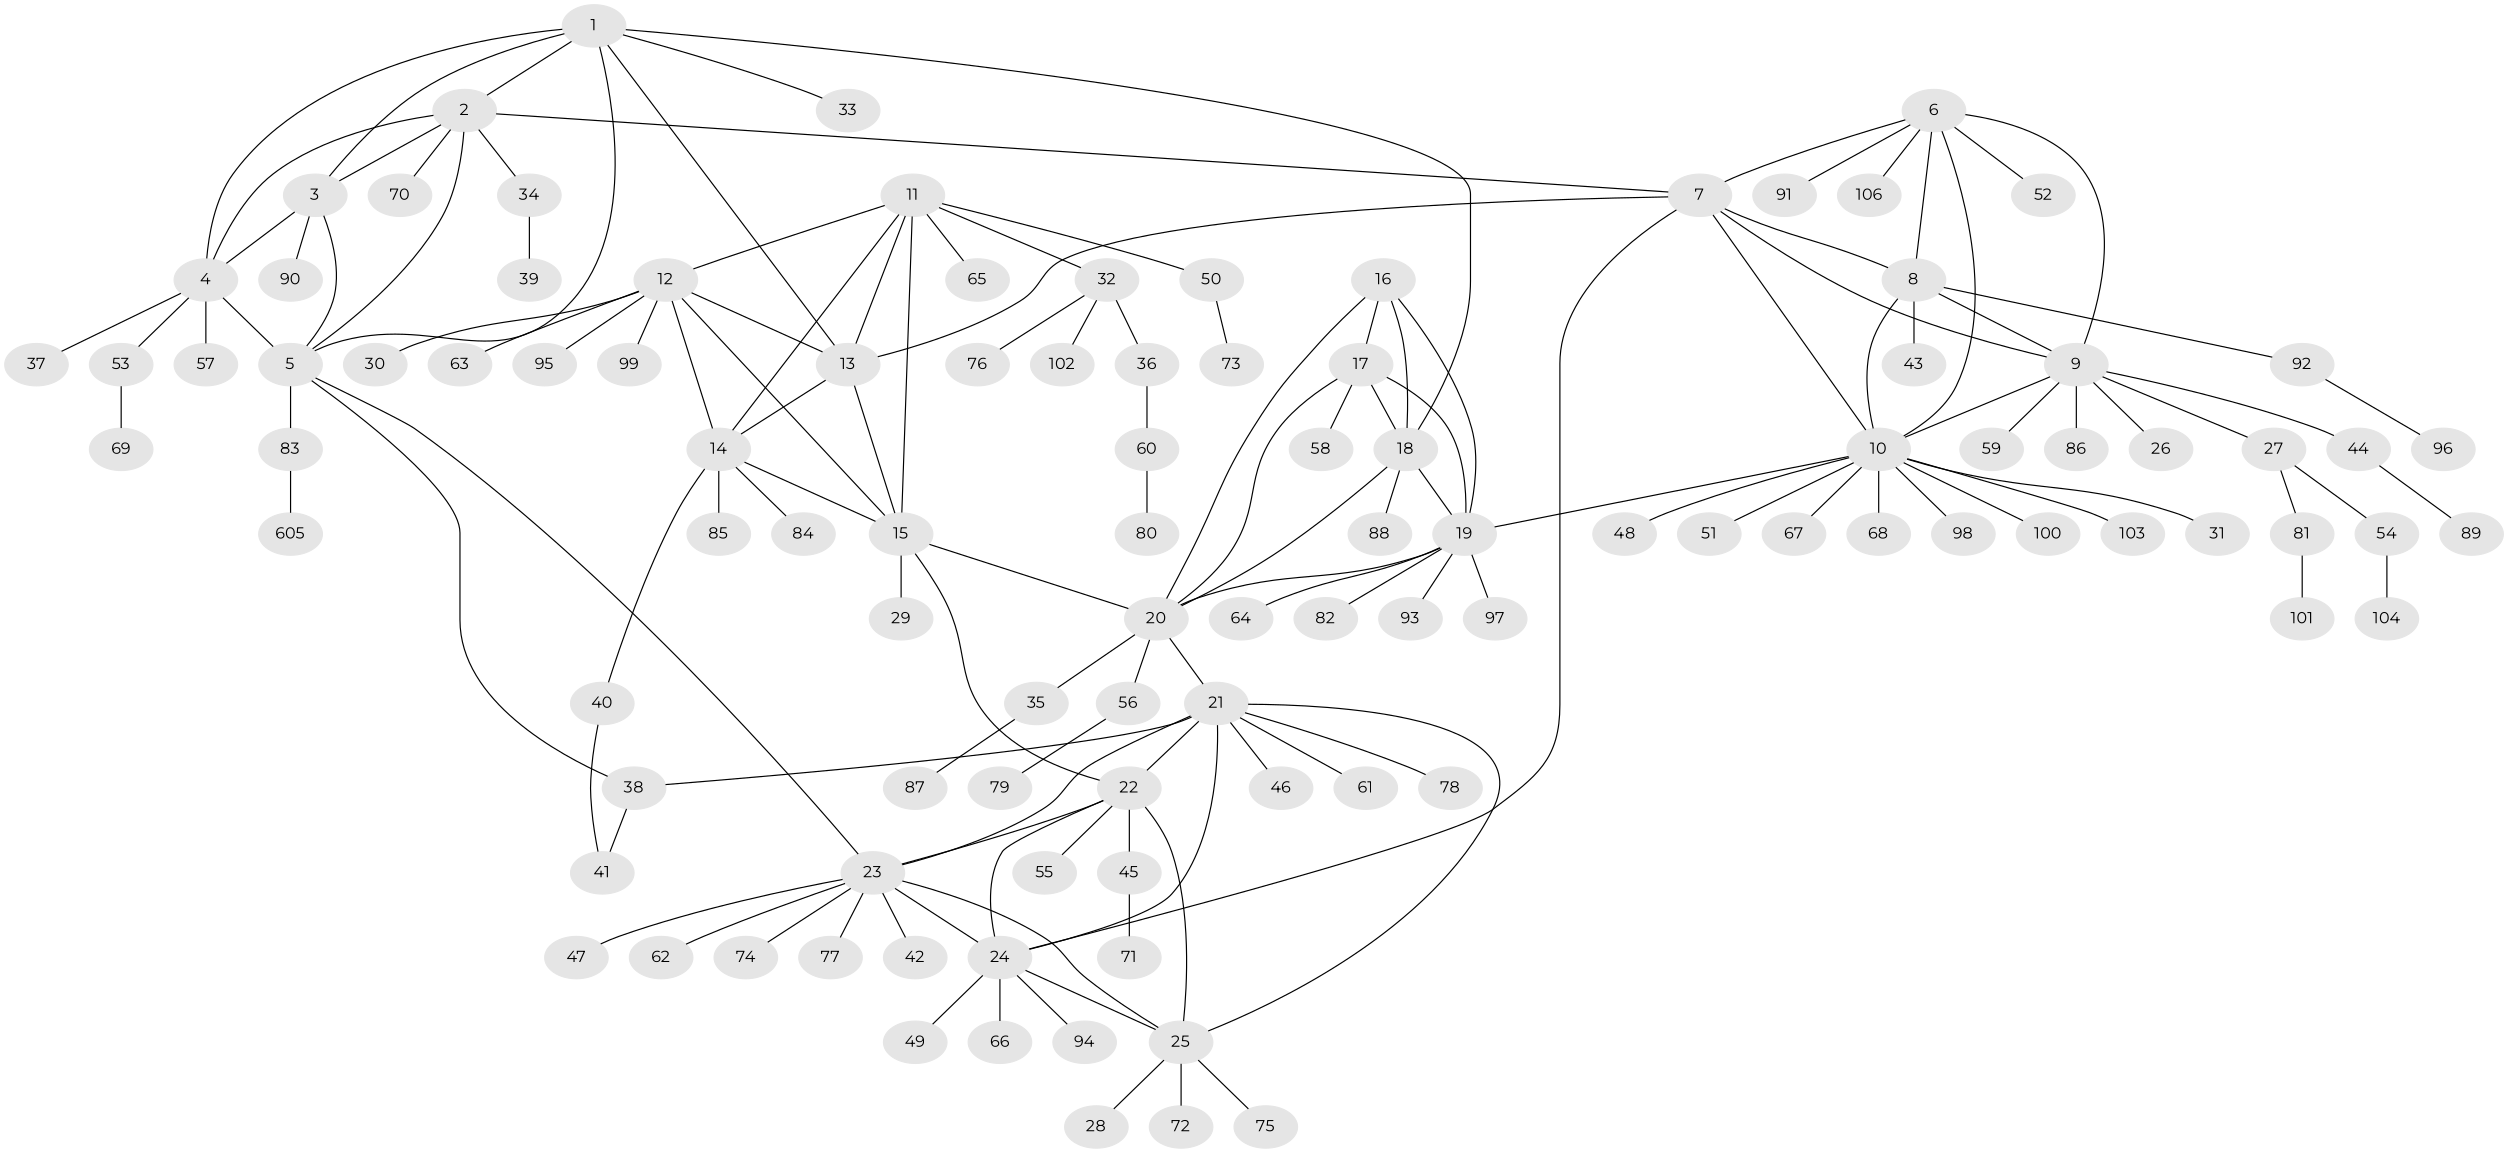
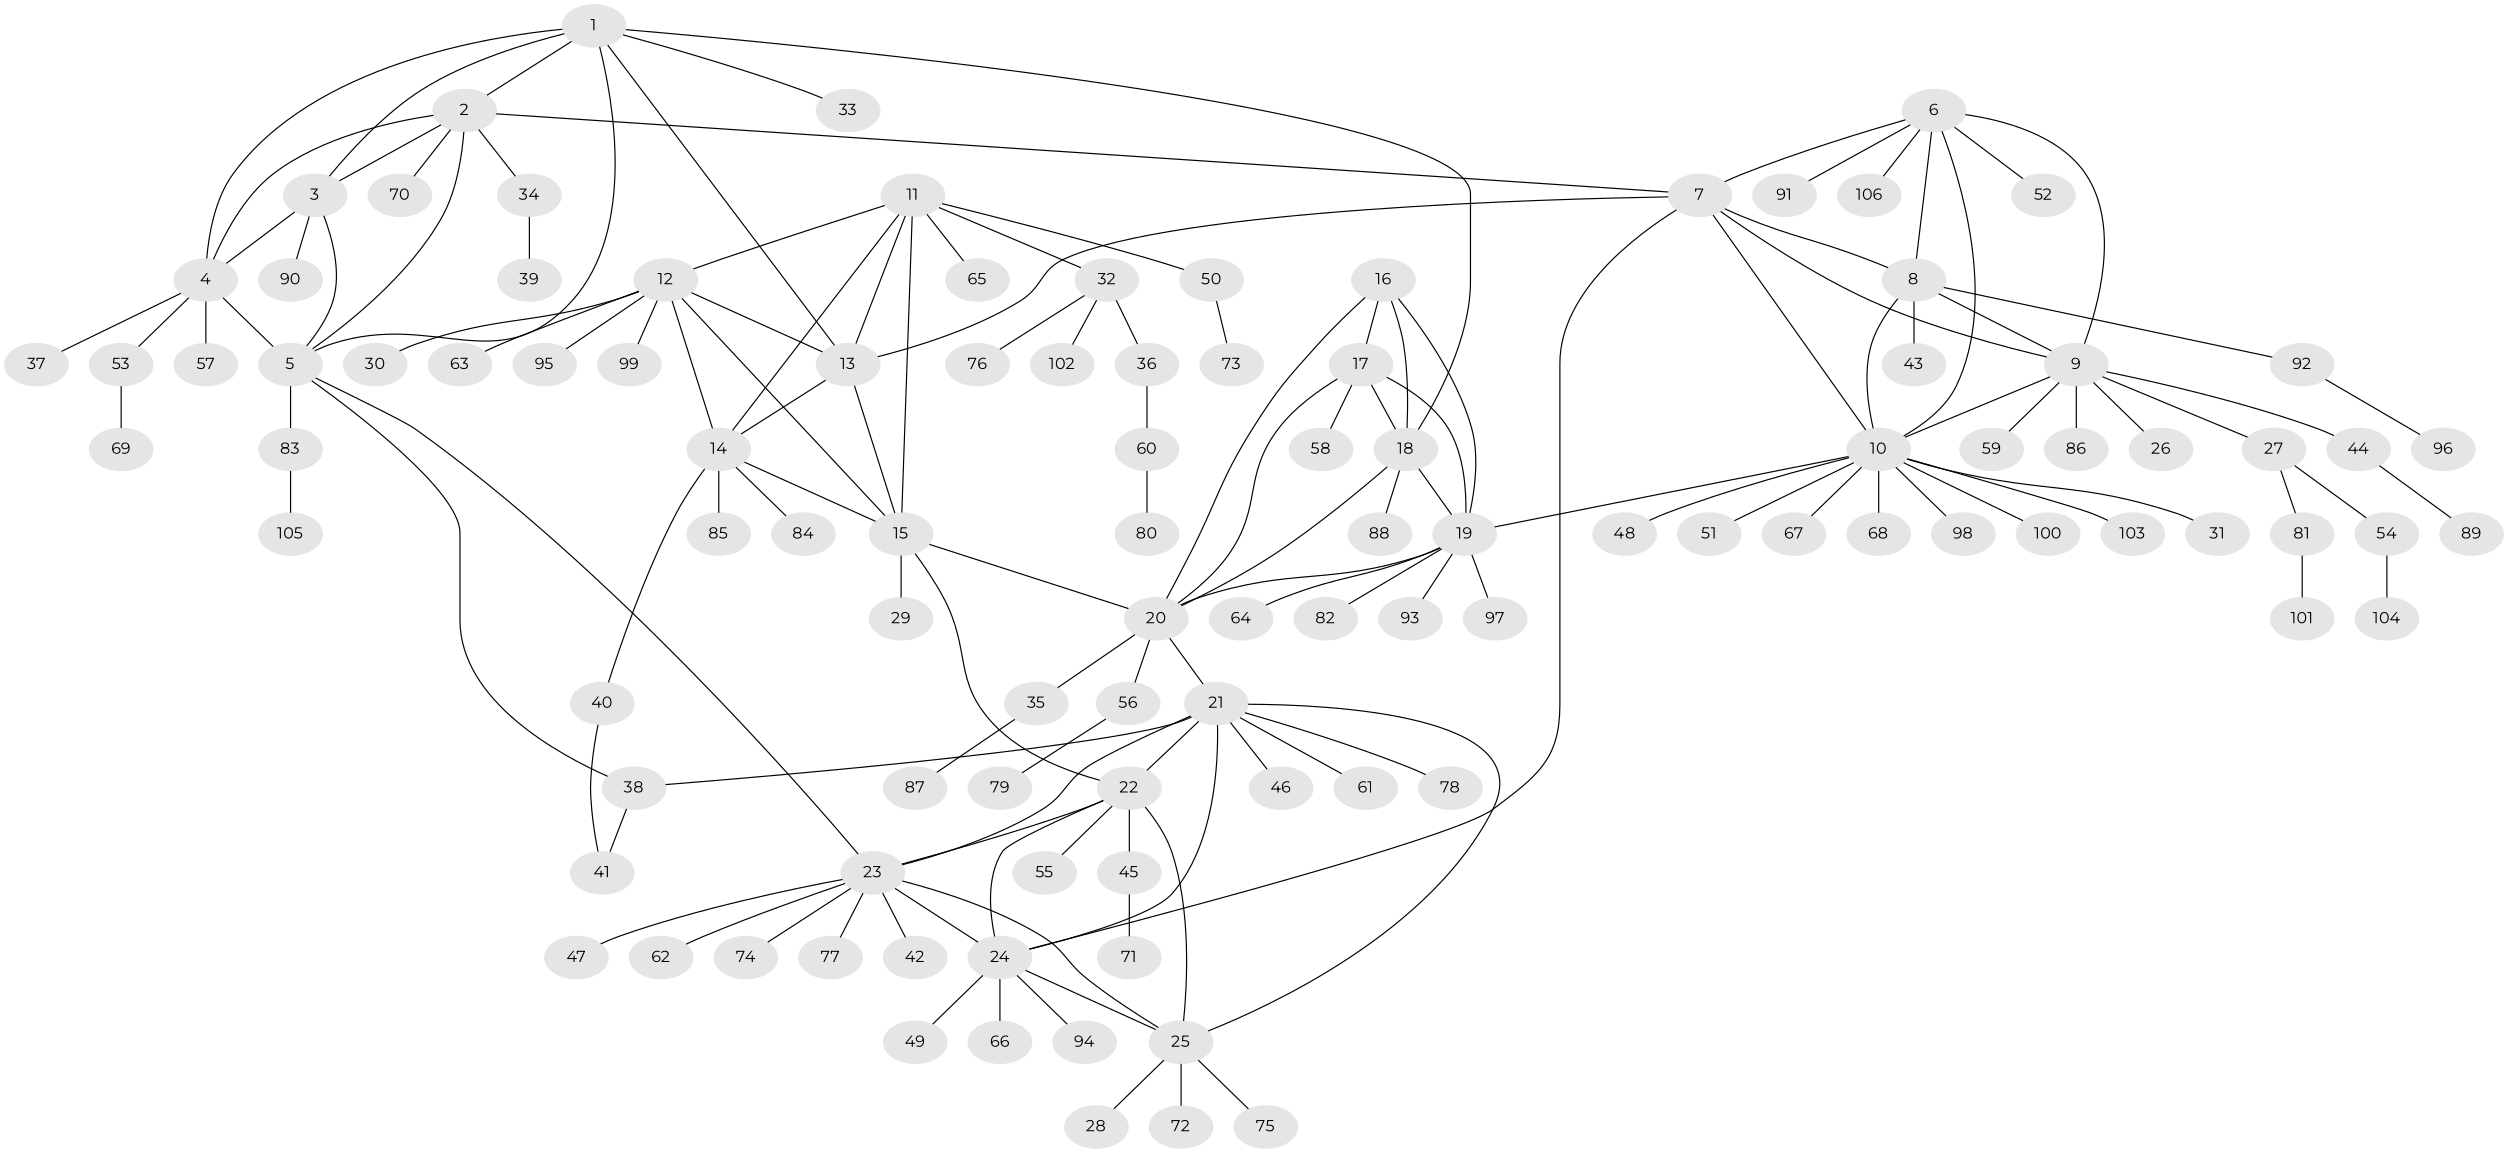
node "605": label "605" -> "105"
